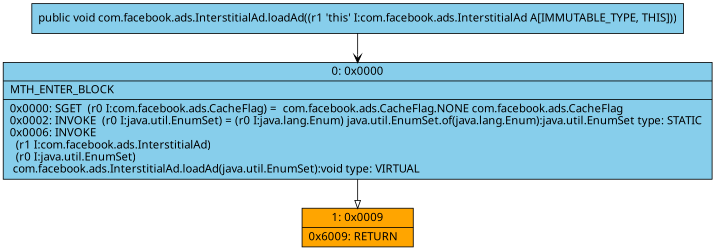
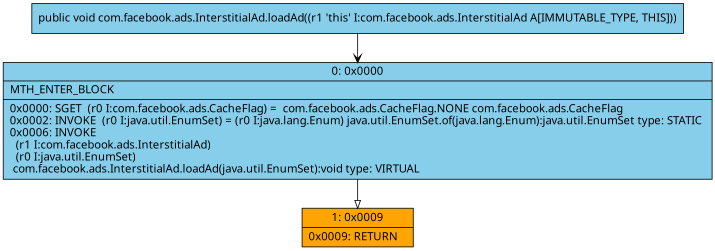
node "1: 0x0009": text "0x6009: RETURN" -> "0x0009: RETURN"
